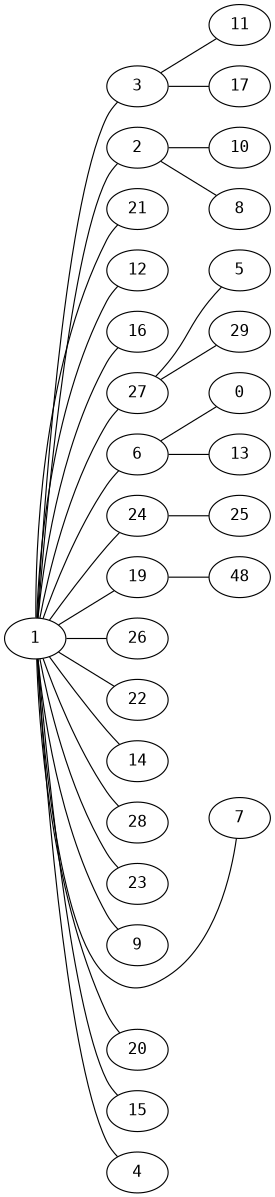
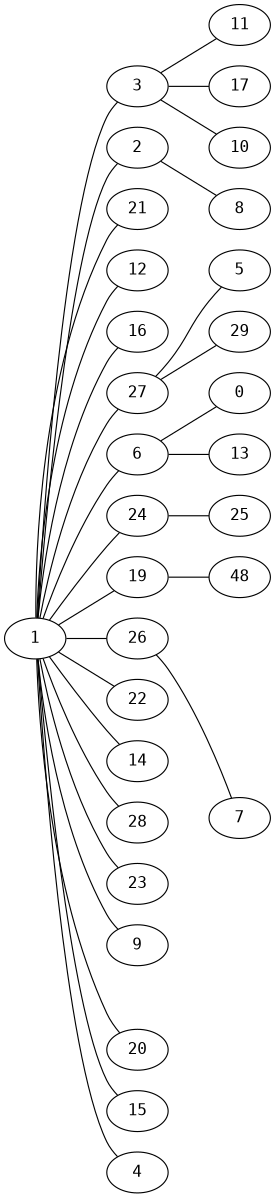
edge "2" -- "10": now "3" -- "10"
edge "1" -- "7": now "26" -- "7"
